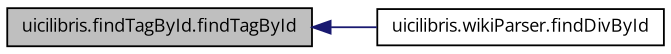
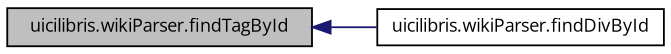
node "uicilibris.findTagById.findTagById": label "uicilibris.findTagById.findTagById" -> "uicilibris.wikiParser.findTagById"
